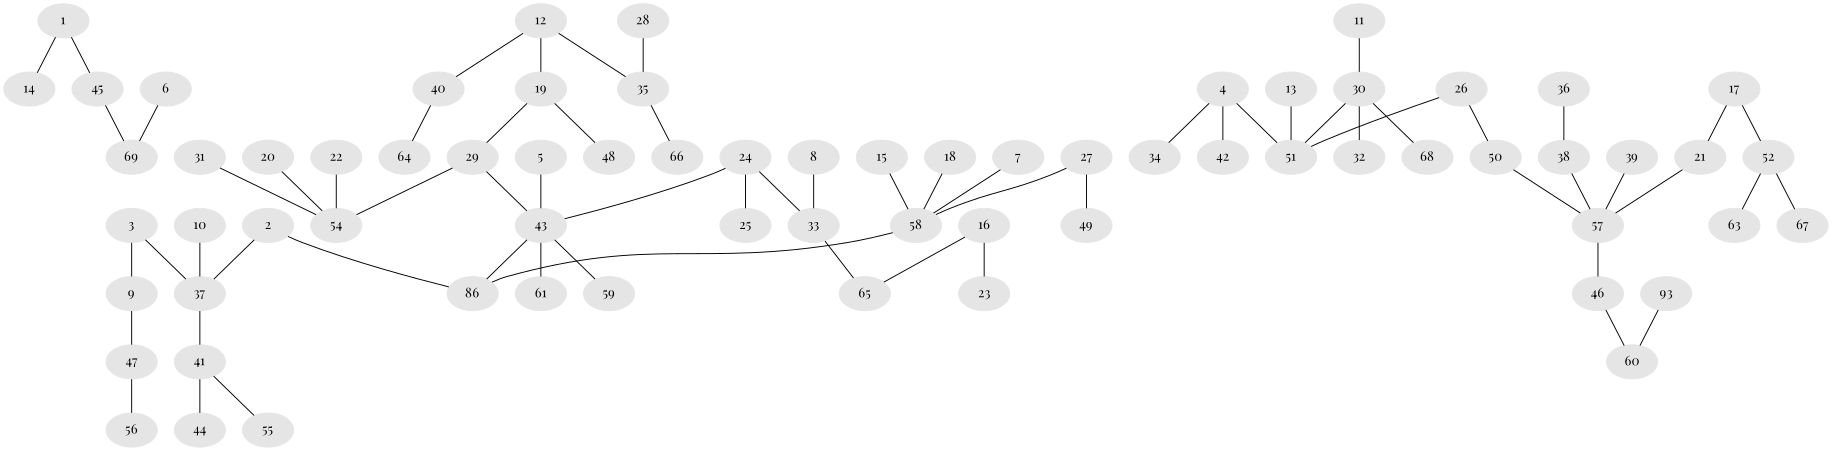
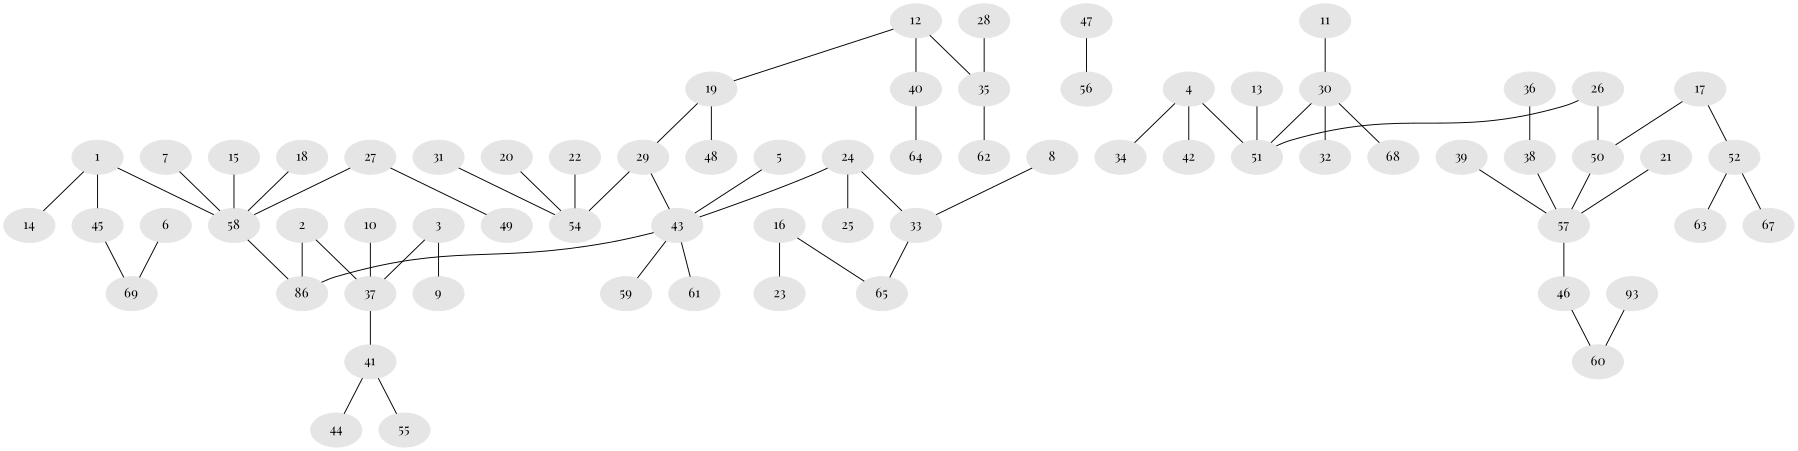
edge "17" -- "21": now "17" -- "50"
node "66": label "66" -> "62"
edge "1" -- "58": added
edge "9" -- "47": removed
